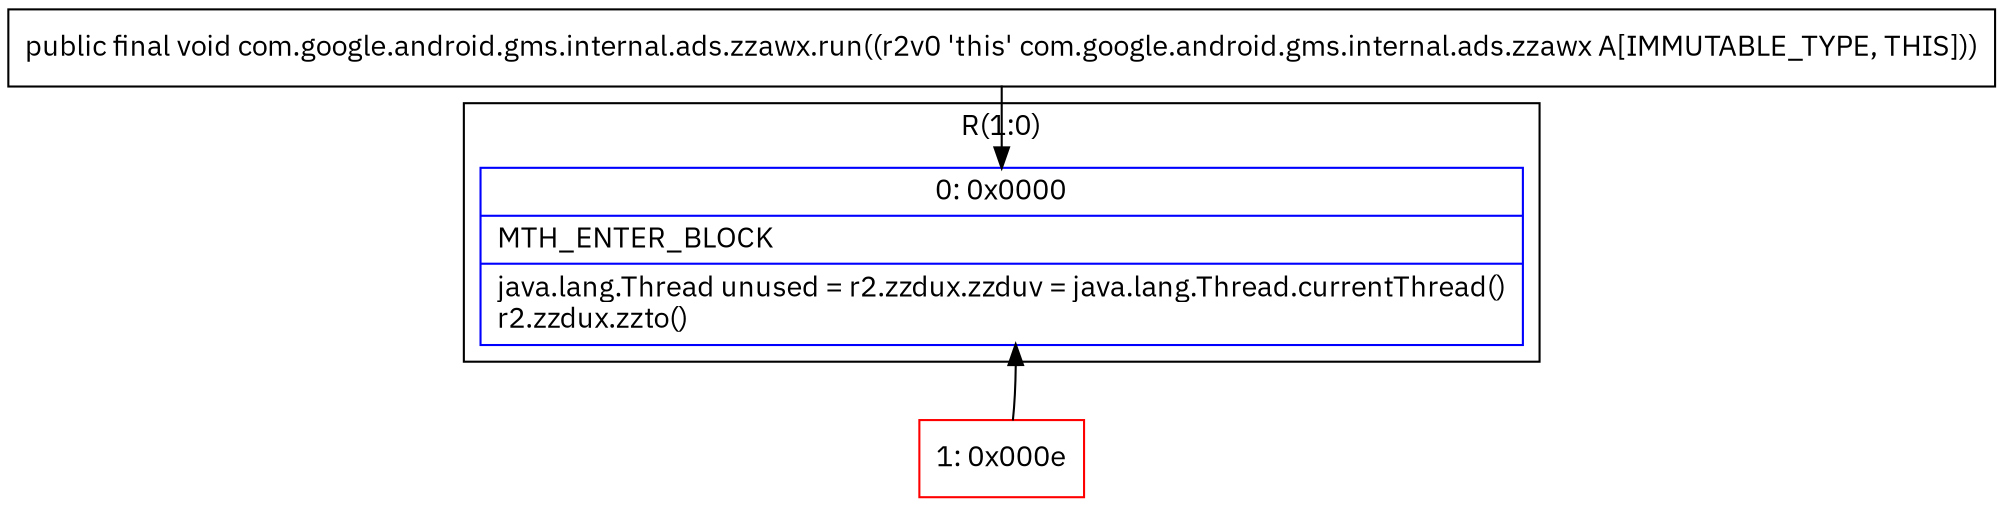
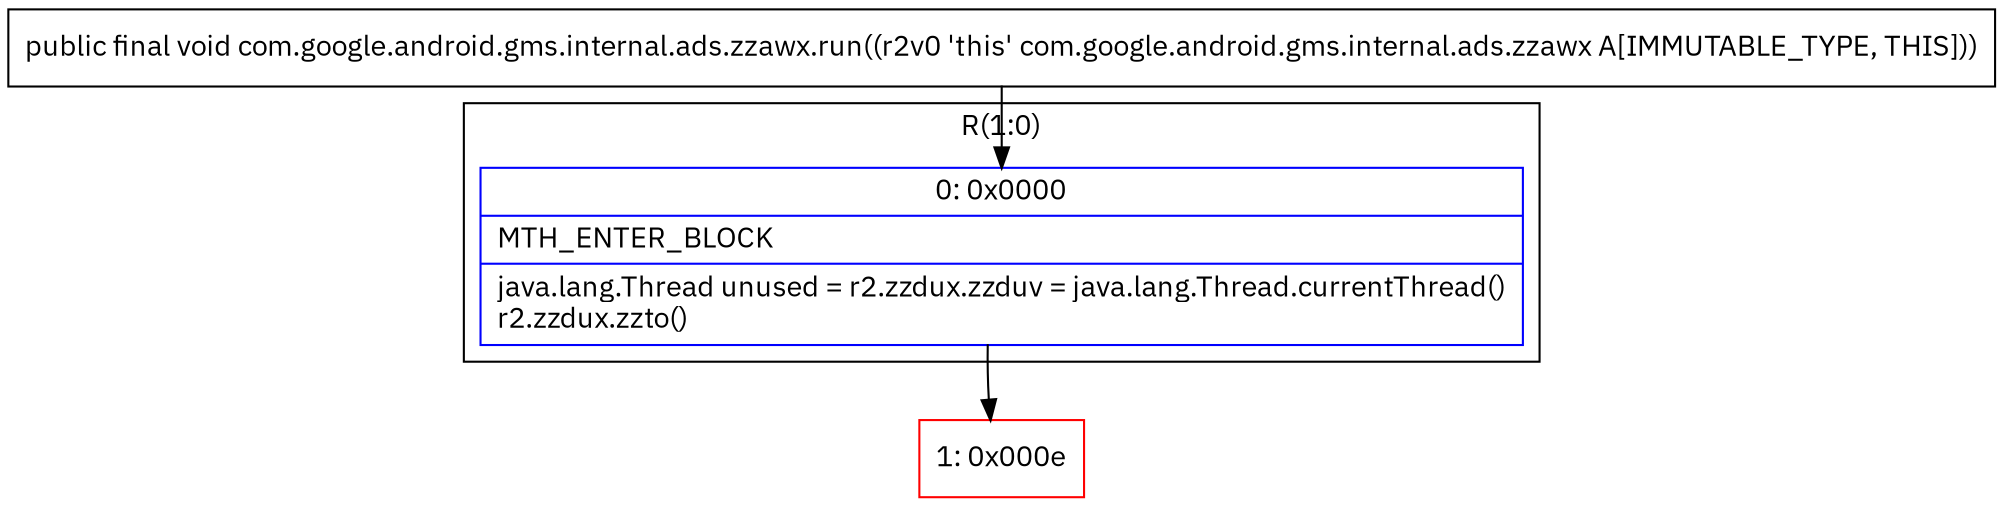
edge "1: 0x000e" -> "0: 0x0000": reversed
